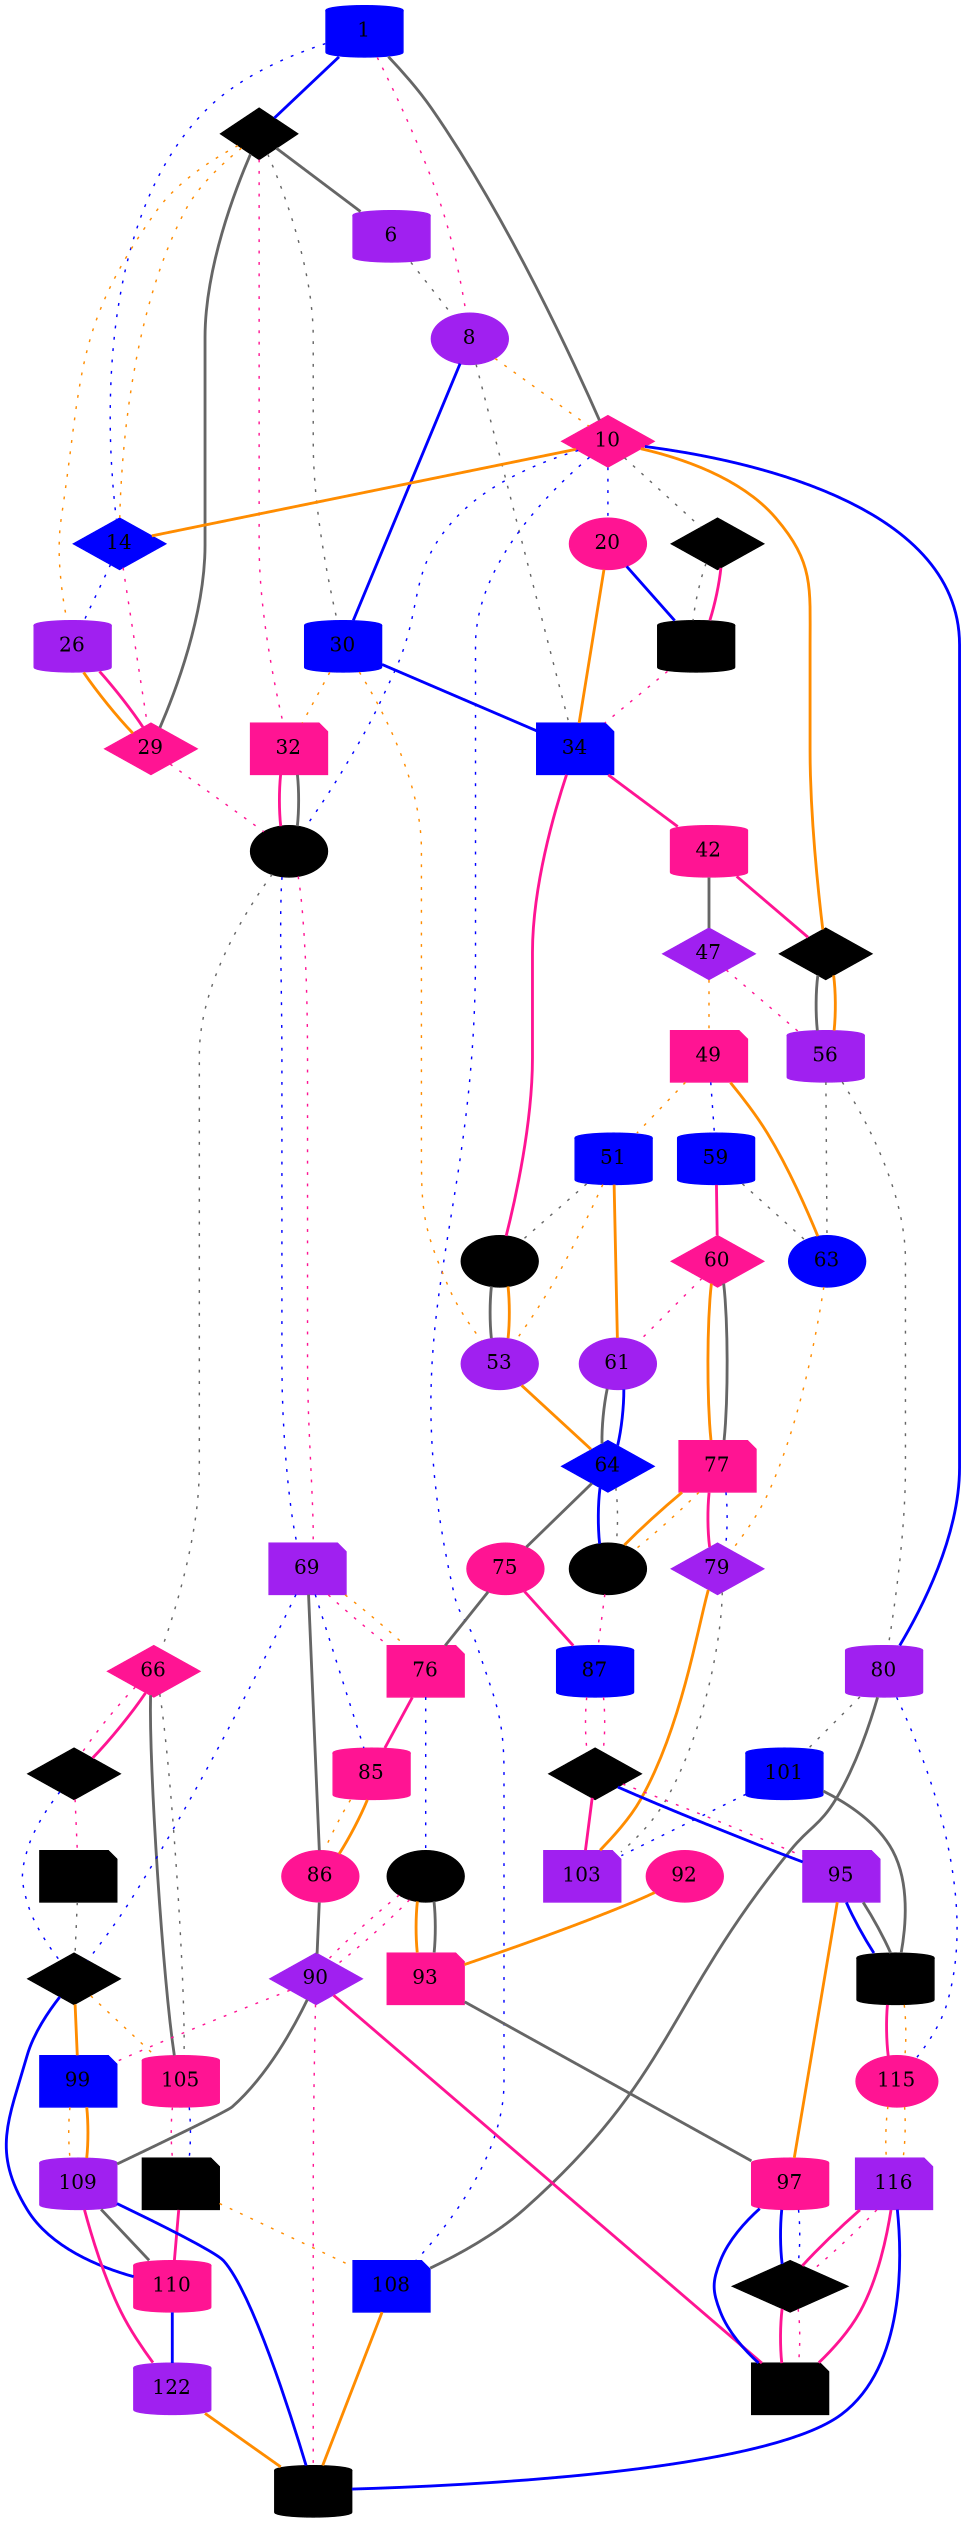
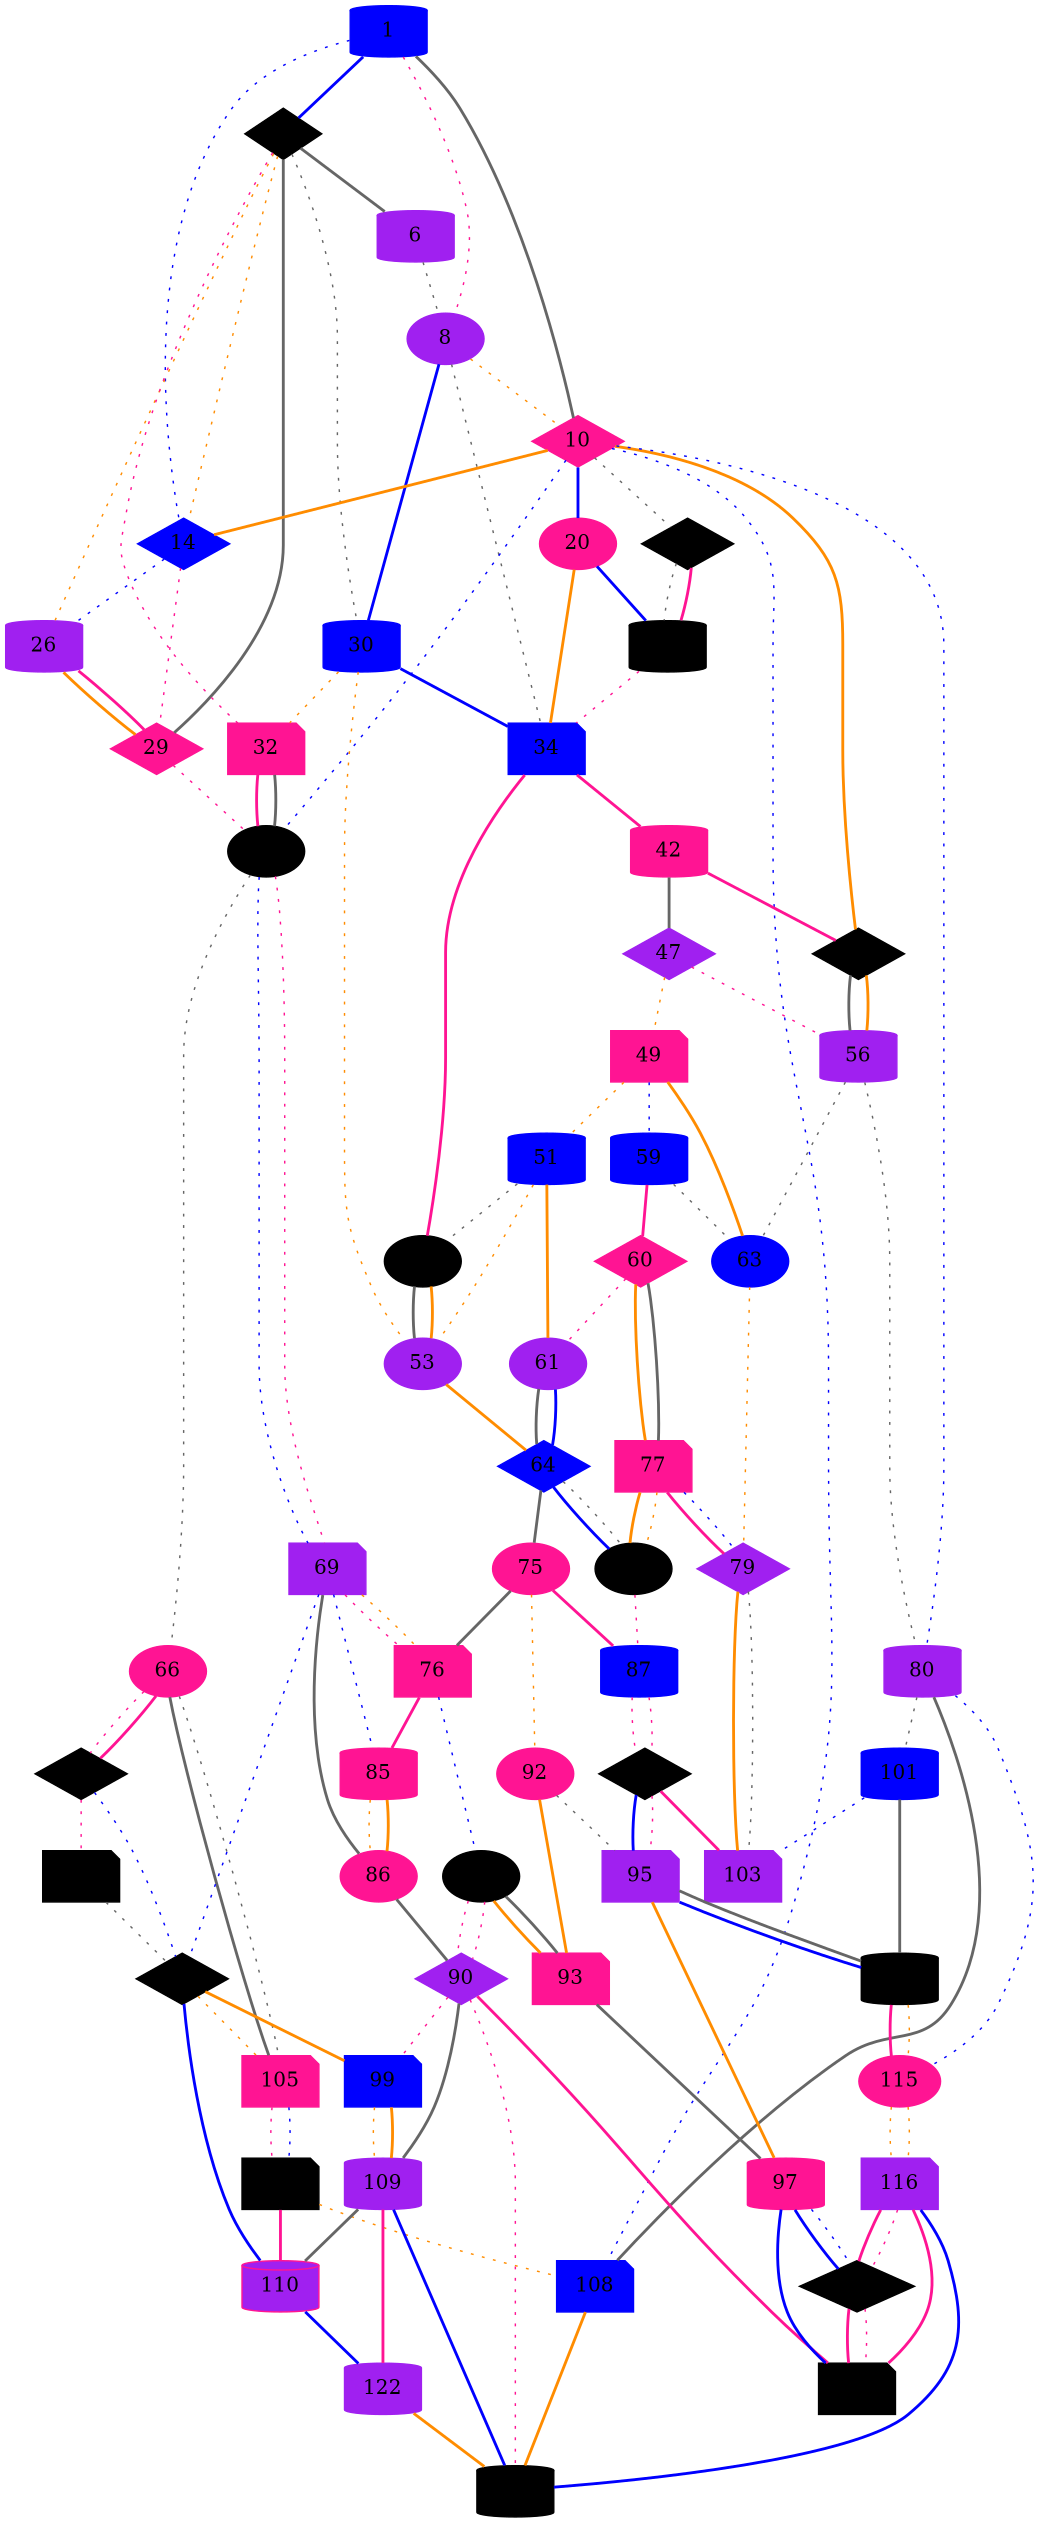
edge "10" -- "20": style dotted -> bold
edge "10" -- "80": style bold -> dotted
node "66": shape diamond -> ellipse
edge "75" -- "92": added
edge "92" -- "95": added
node "105": shape cylinder -> note
node "110": fillcolor deeppink -> purple
